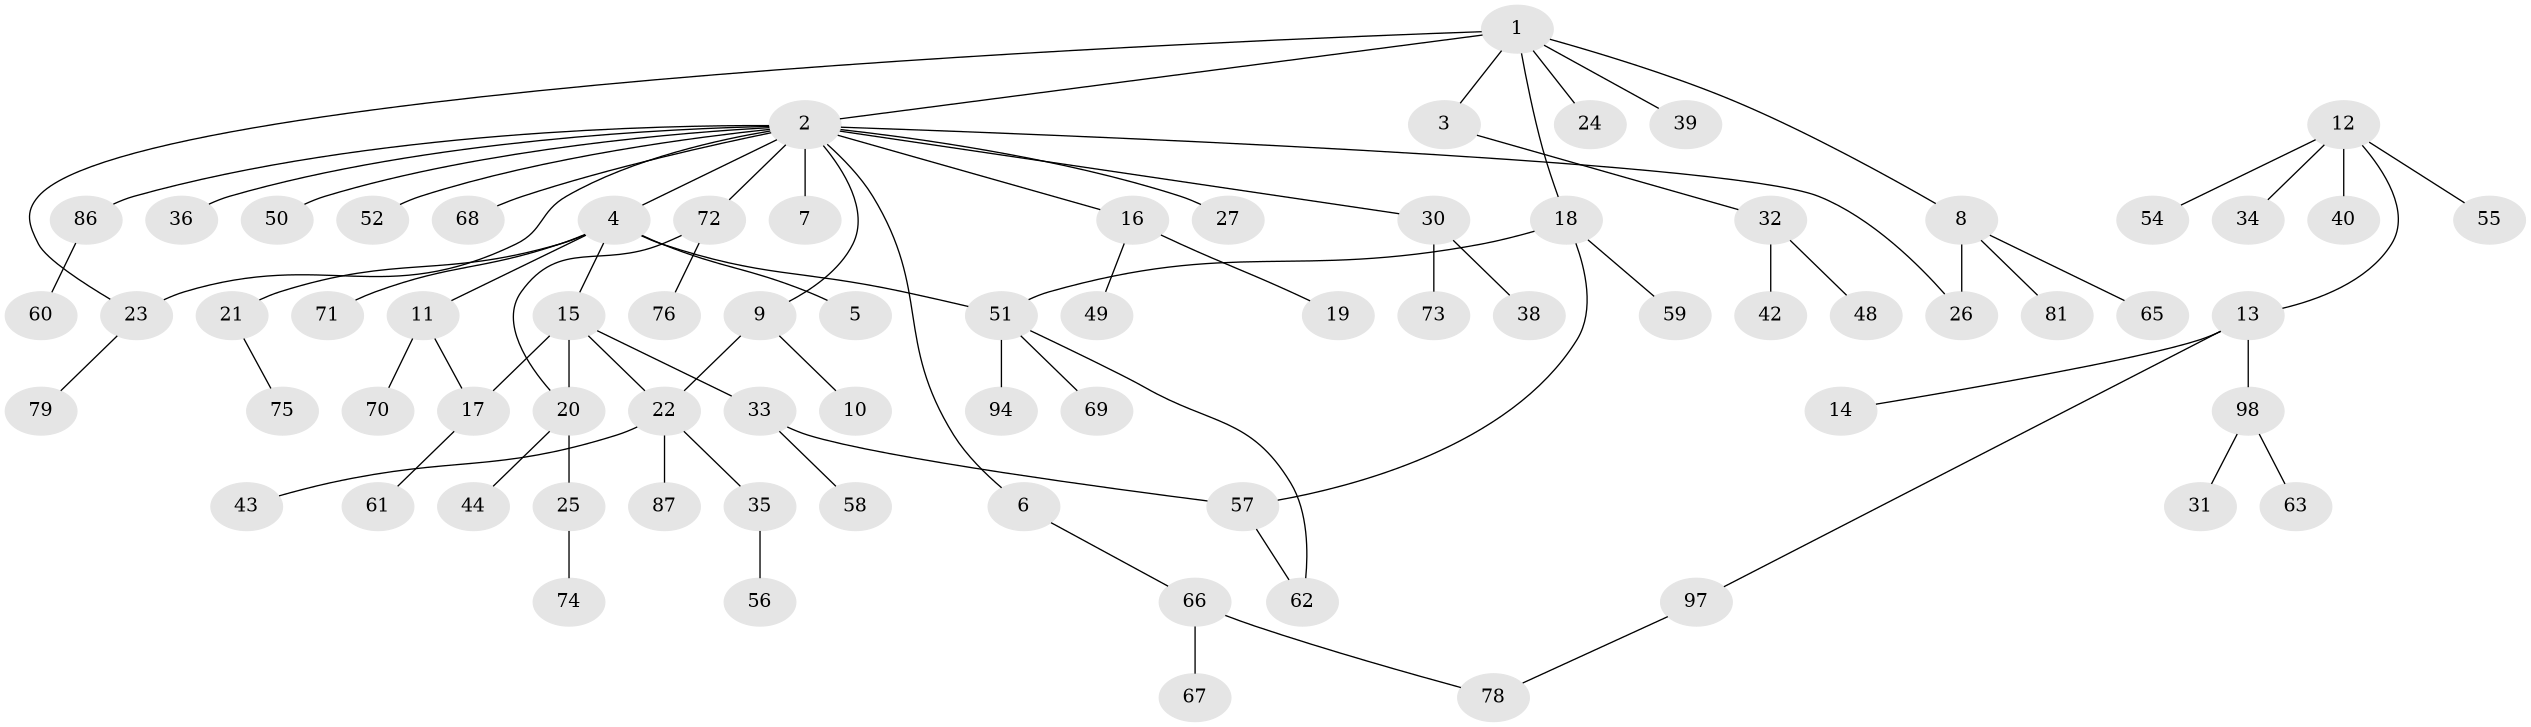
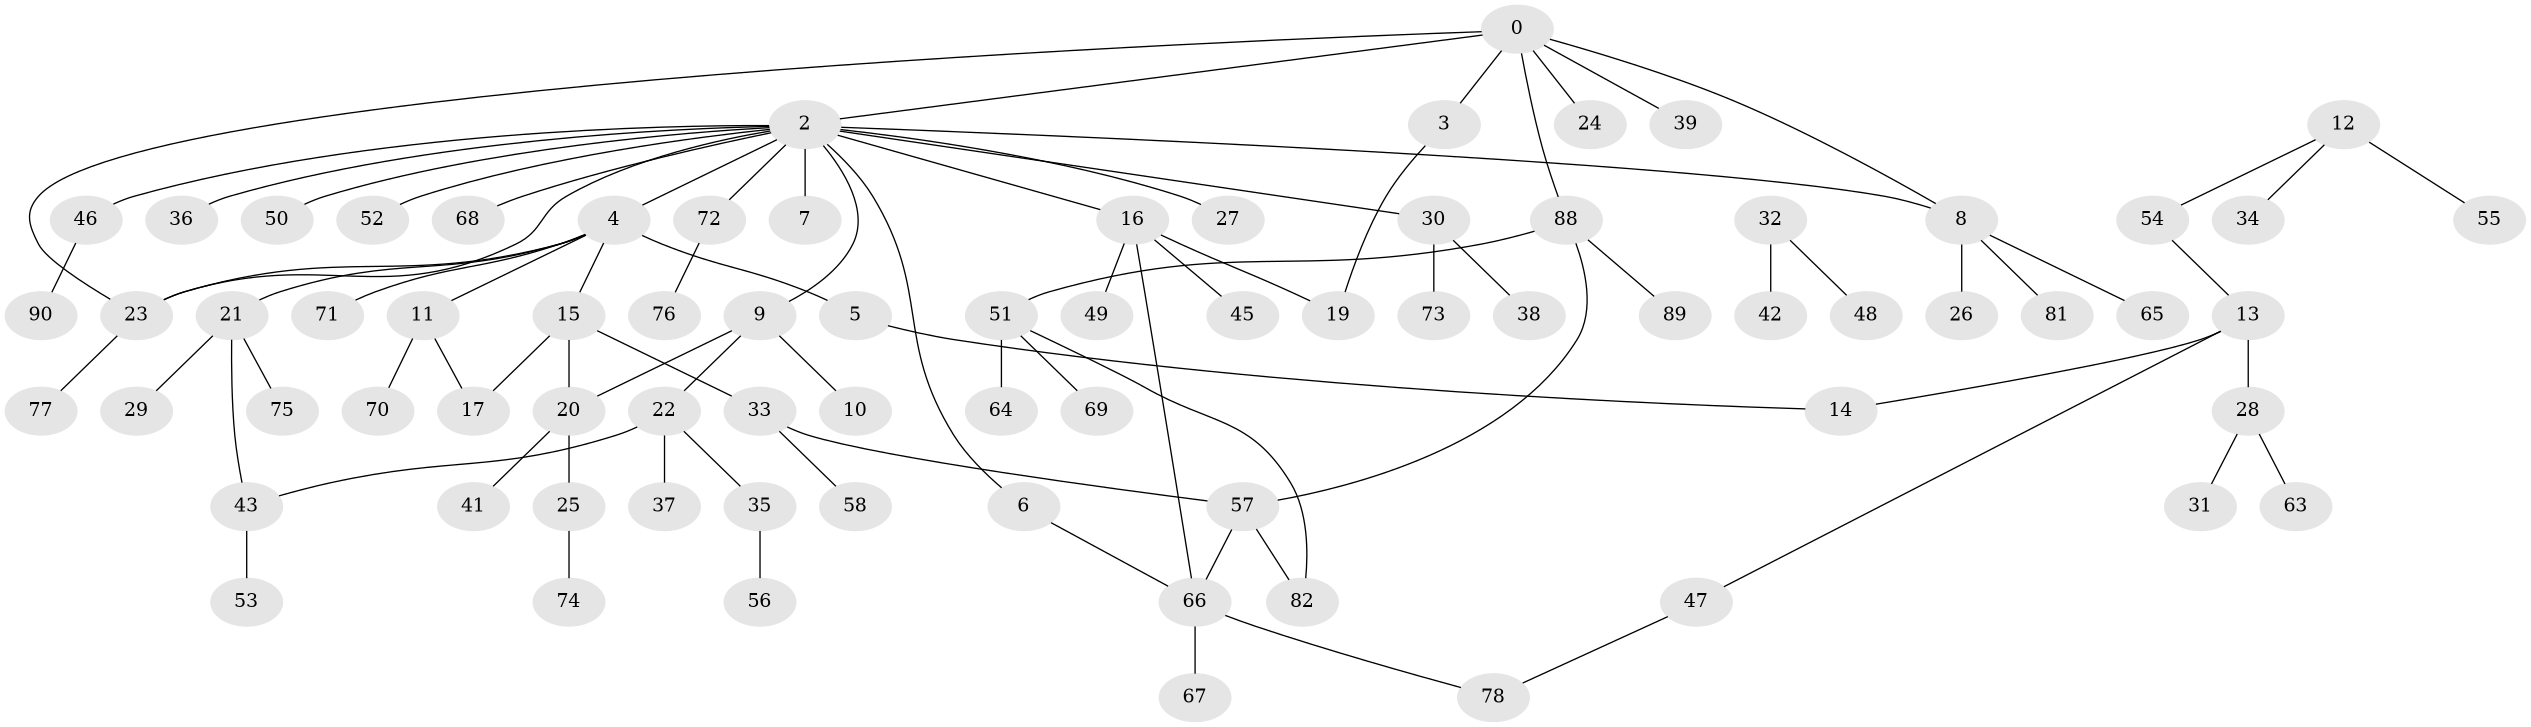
node "1": label "1" -> "0"
edge "2" -- "26": now "2" -- "8"
edge "3" -- "32": now "3" -- "19"
node "86": label "86" -> "46"
node "18": label "18" -> "88"
node "40": removed
edge "12" -- "13": now "54" -- "13"
edge "72" -- "20": now "9" -- "20"
edge "4" -- "51": now "4" -- "23"
node "60": label "60" -> "90"
node "45": added
node "59": label "59" -> "89"
edge "15" -- "22": removed
edge "5" -- "14": added
node "79": label "79" -> "77"
node "29": added
edge "21" -- "43": added
node "94": label "94" -> "64"
edge "16" -- "66": added
node "98": label "98" -> "28"
node "61": removed
node "44": label "44" -> "41"
node "87": label "87" -> "37"
edge "57" -- "66": added
node "53": added
node "62": label "62" -> "82"
node "97": label "97" -> "47"
